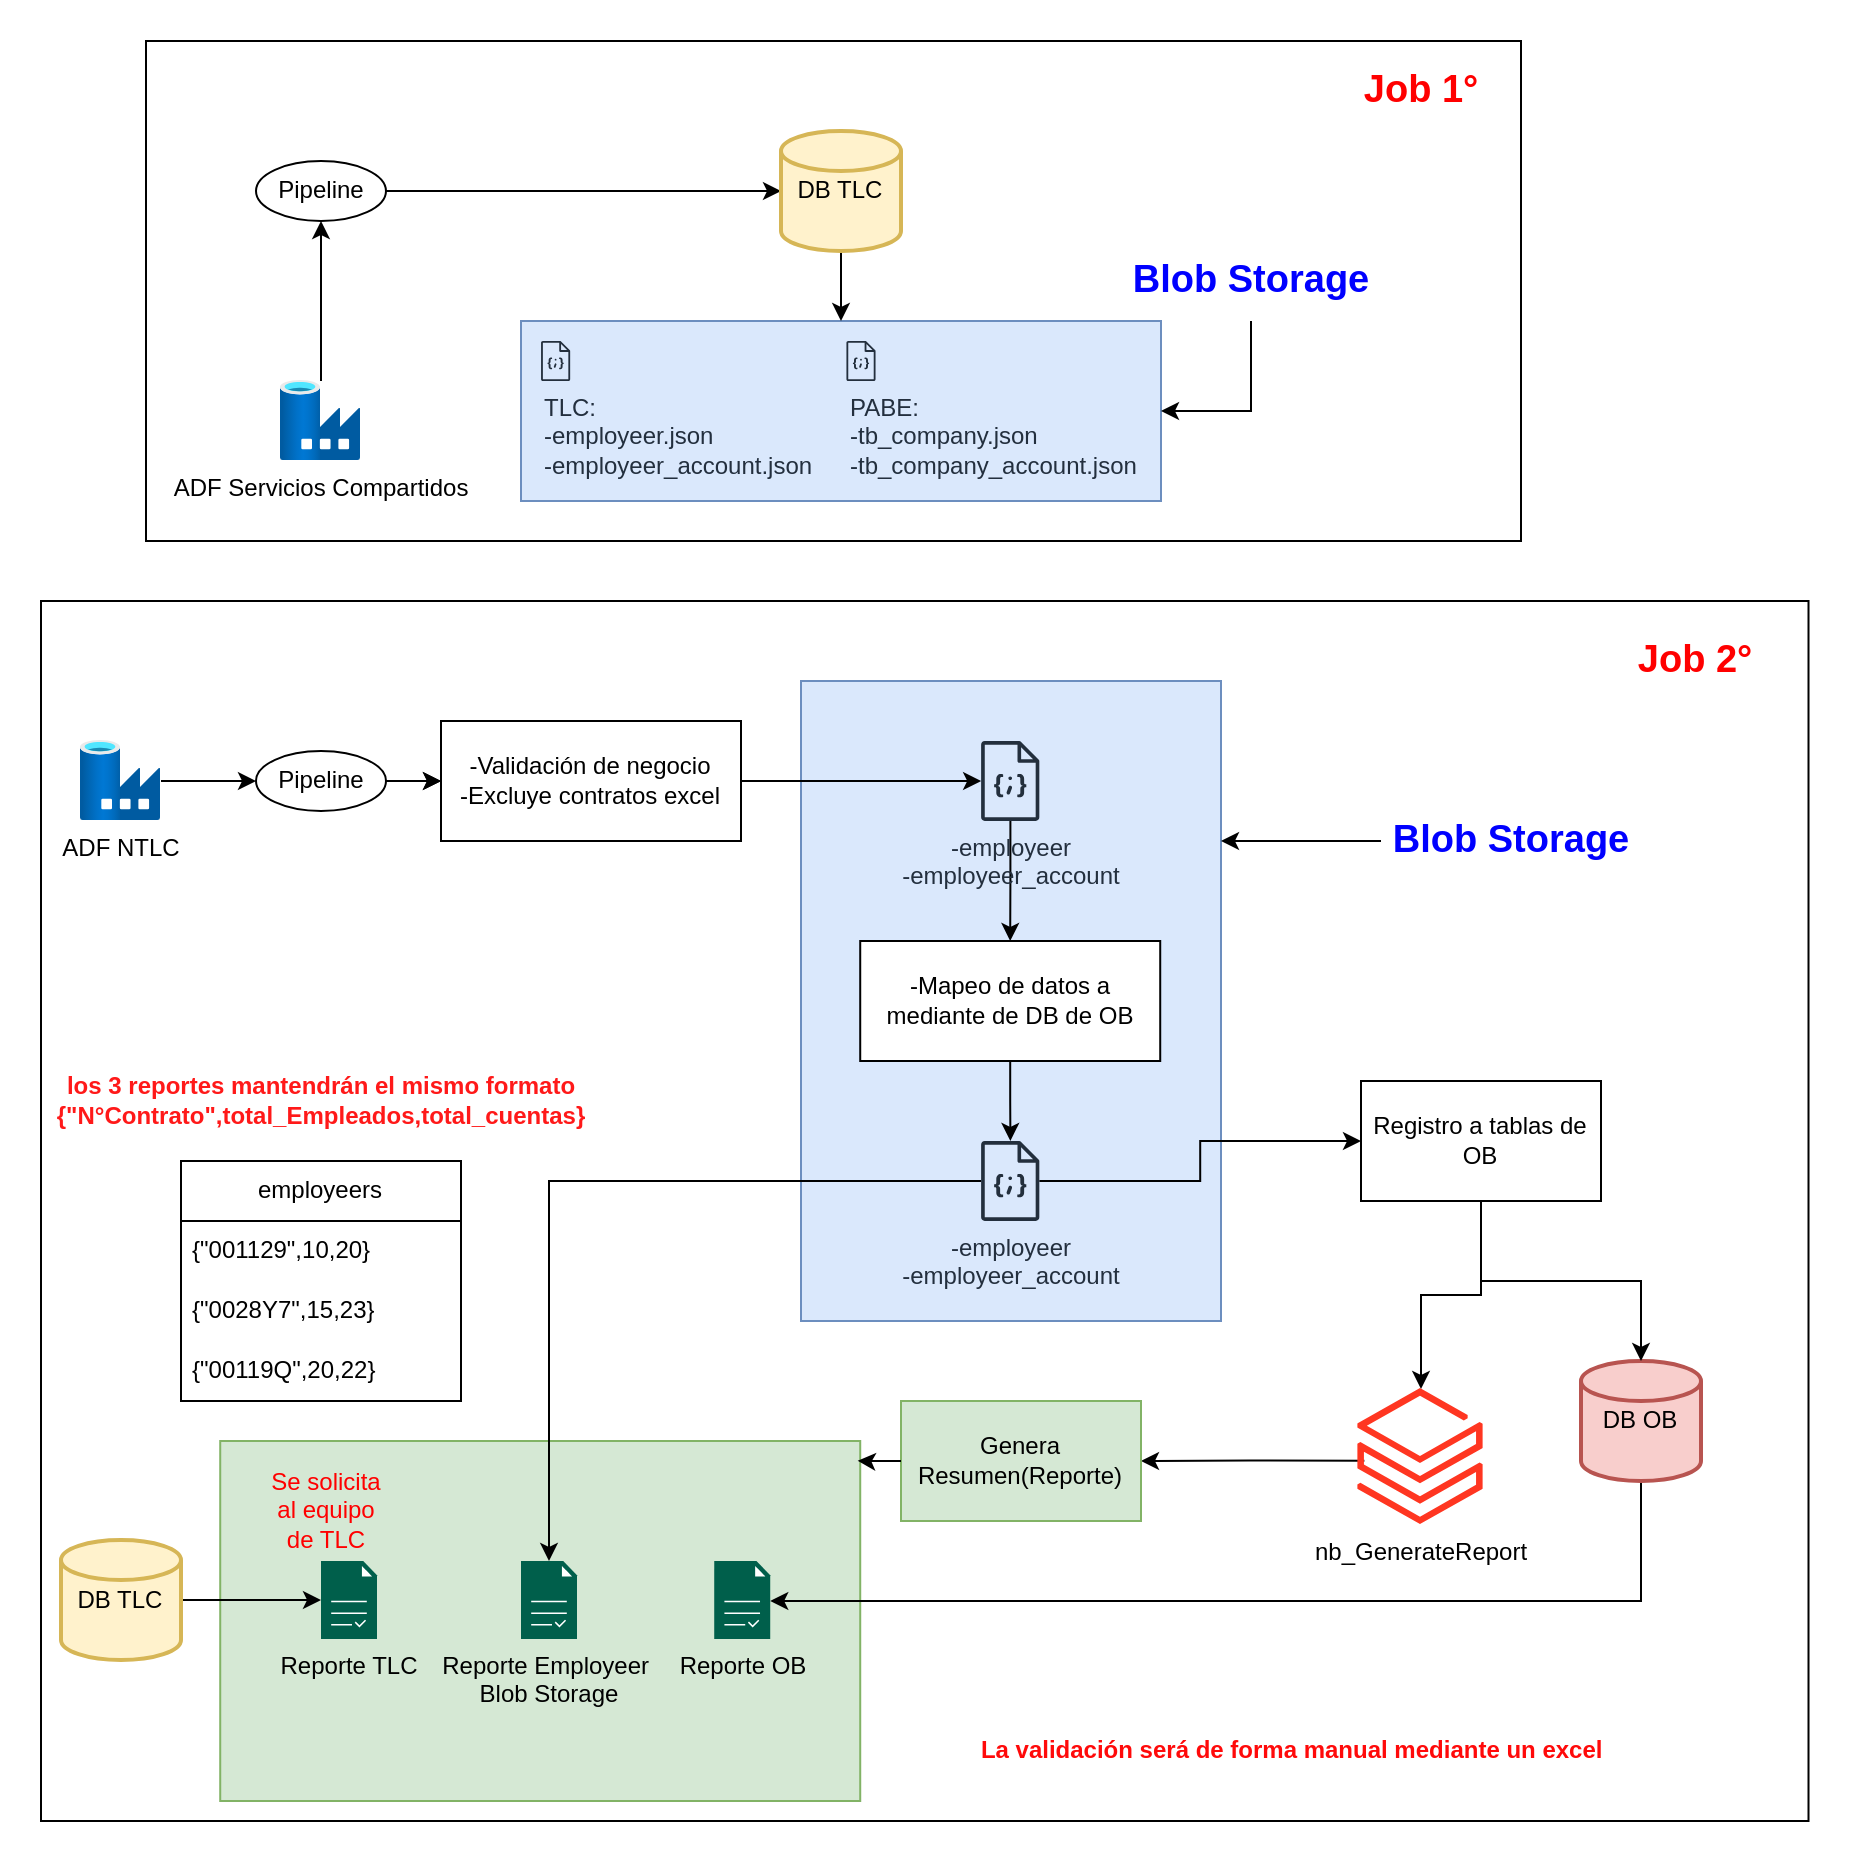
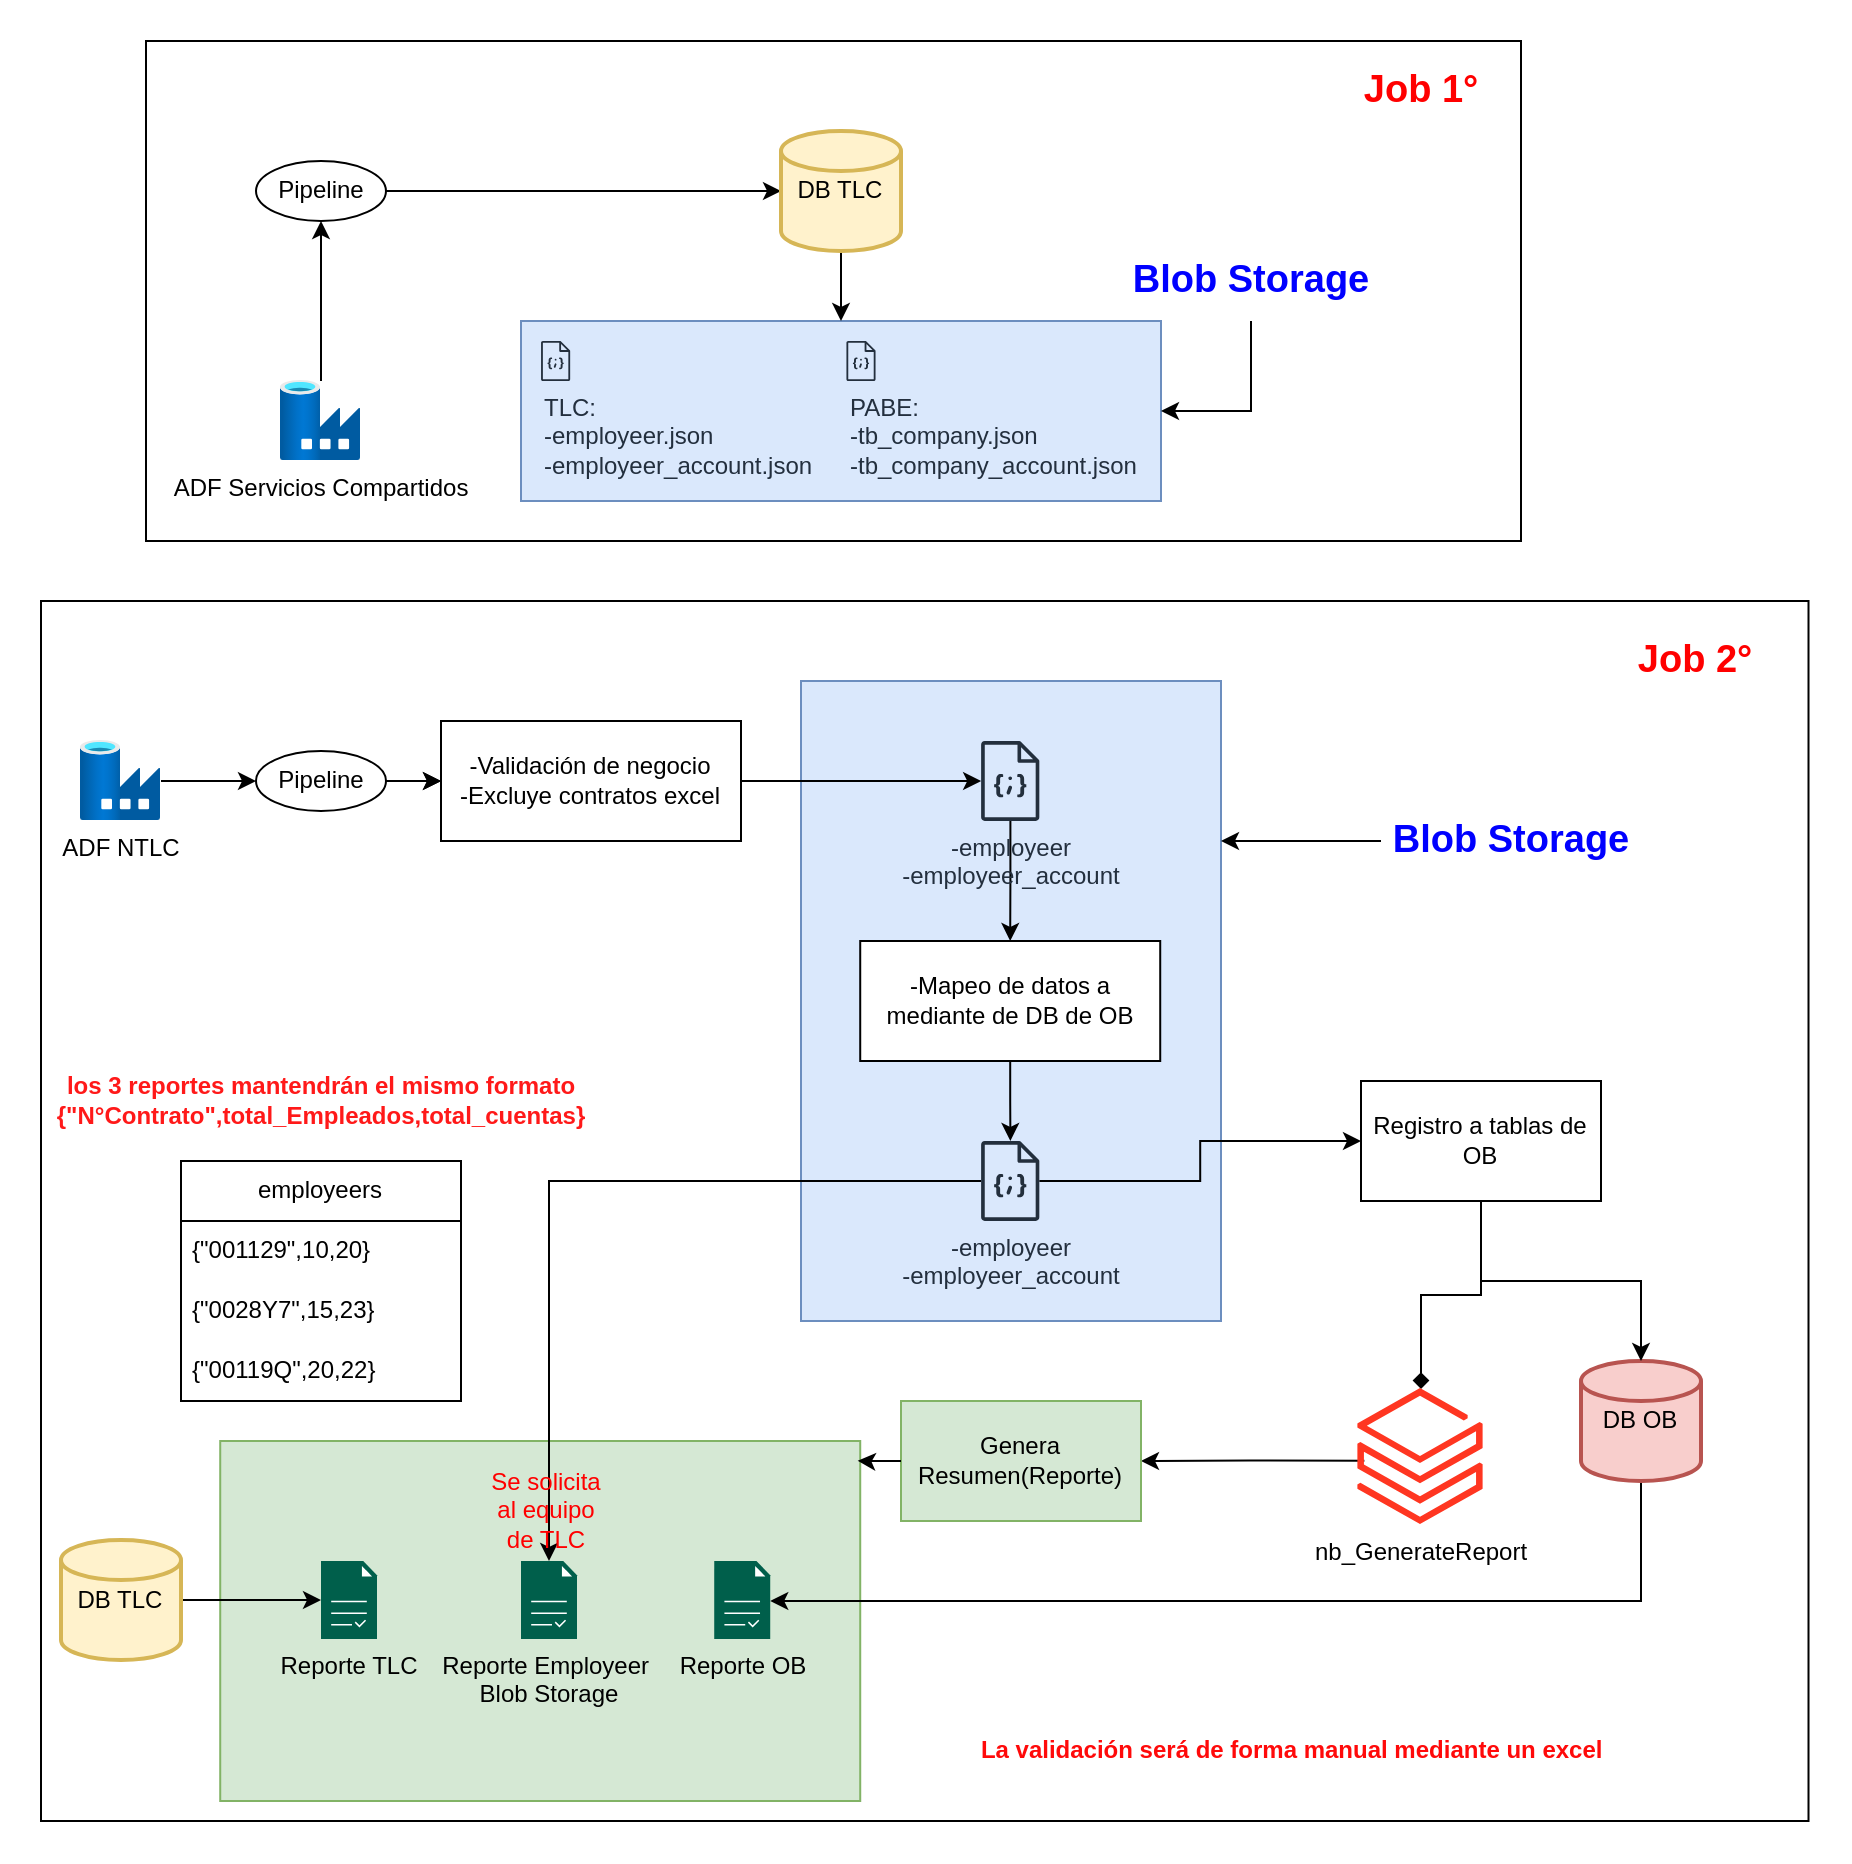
edge "Registro a tablas de OB" -> "nb_GenerateReport": arrowhead classic -> diamond
node "Se solicita al equipo de TLC": moved (326, 1510) -> (546, 1510)
